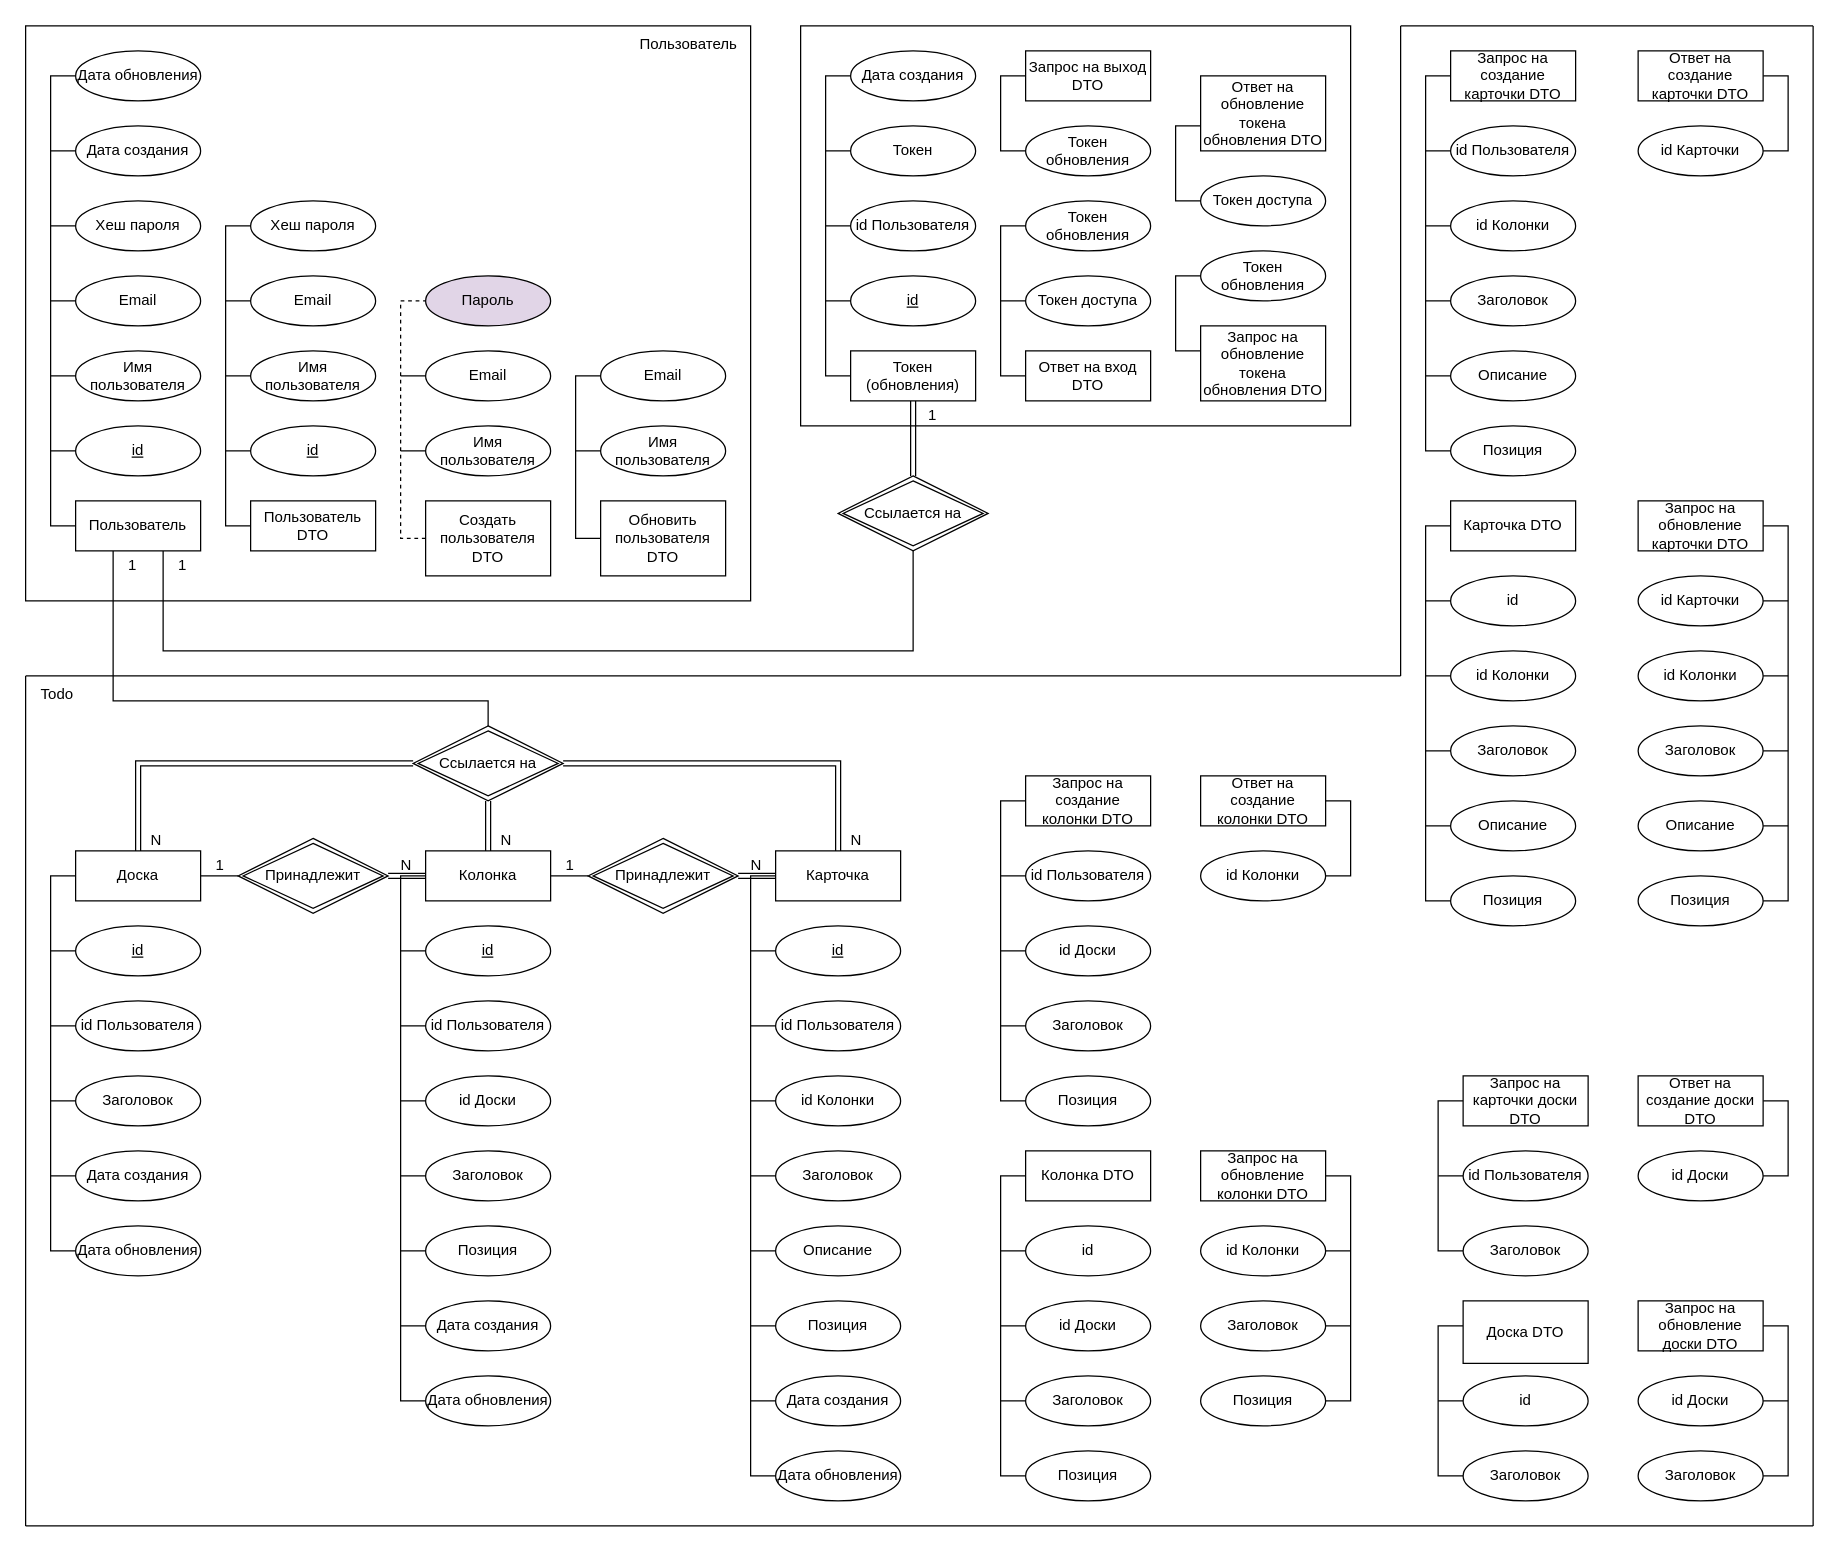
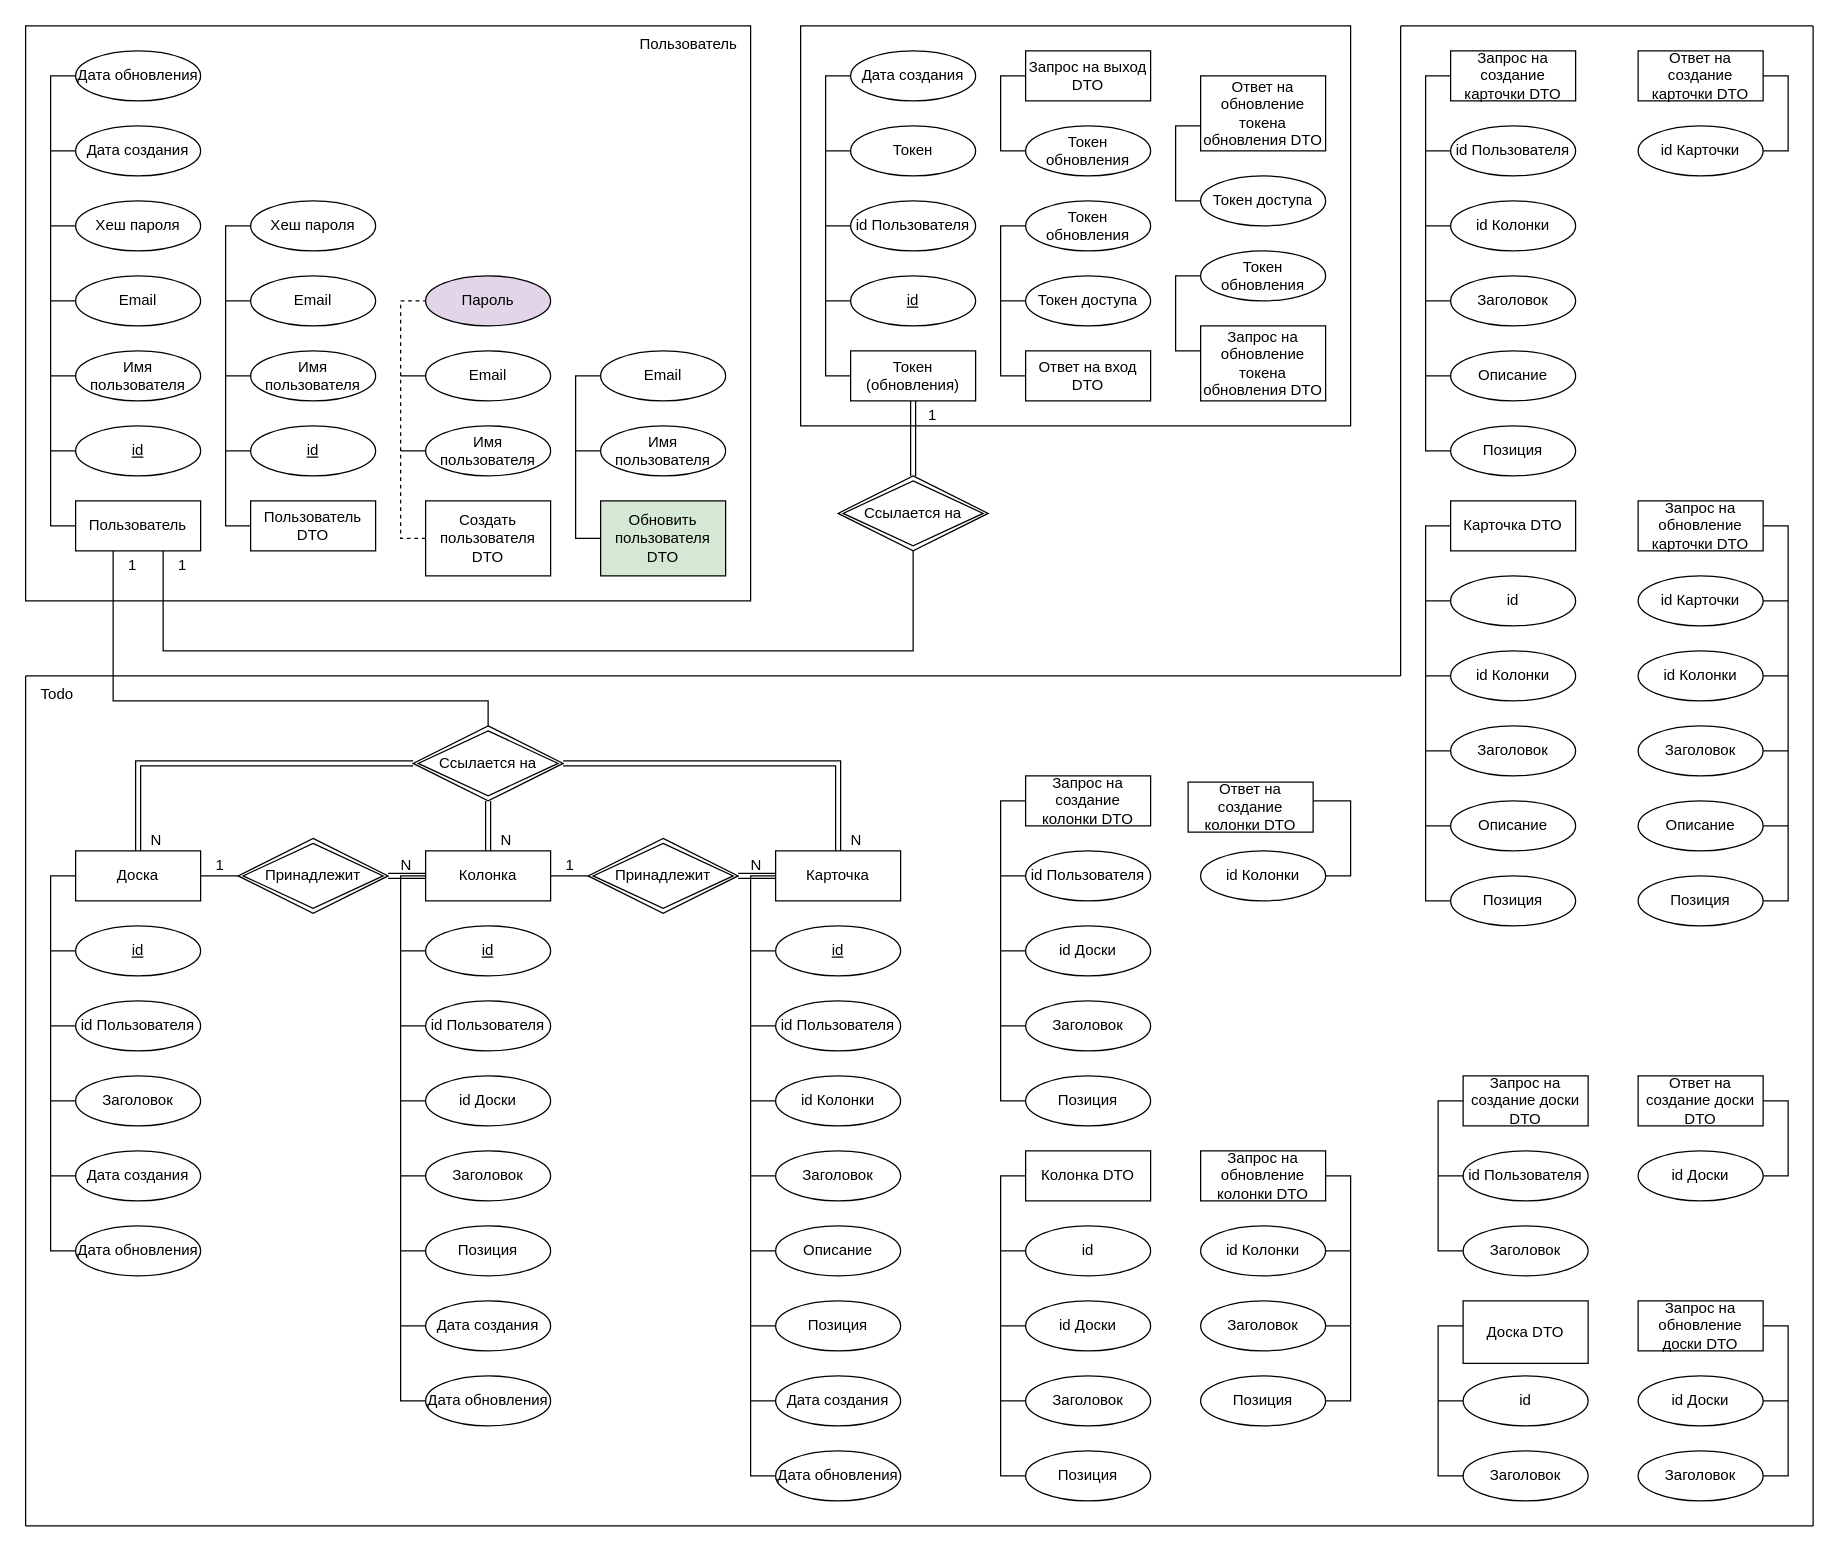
node "Обновить пользователя DTO": fillcolor #ffffff -> #d5e8d4
node "Ответ на создание колонки DTO": moved (1263, 801) -> (1251, 807)
node "Запрос на карточки доски DTO": label "Запрос на карточки доски DTO" -> "Запрос на создание доски DTO"
